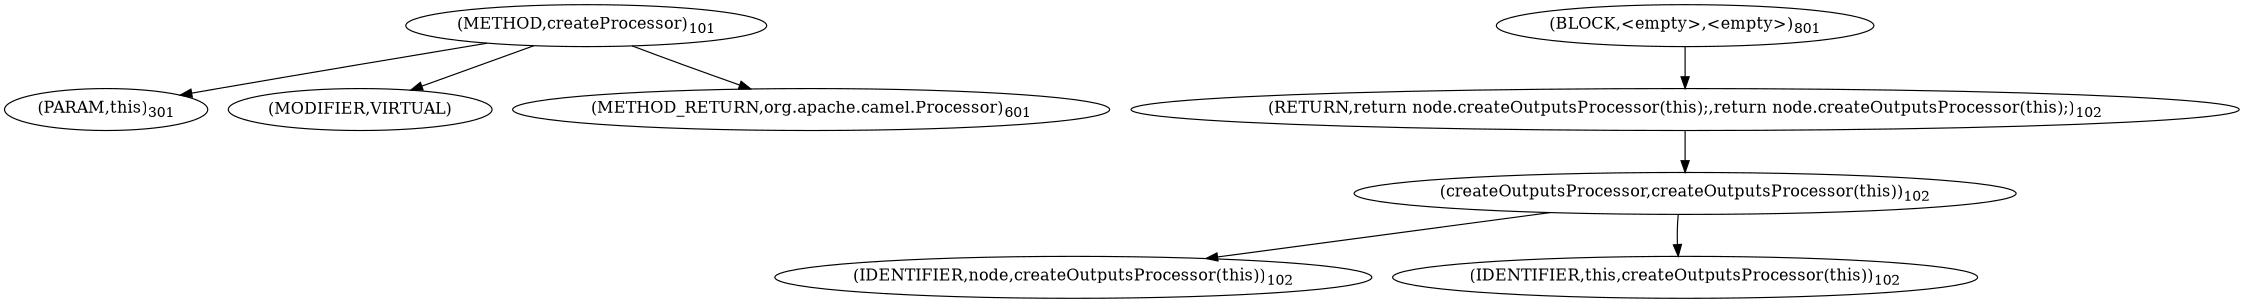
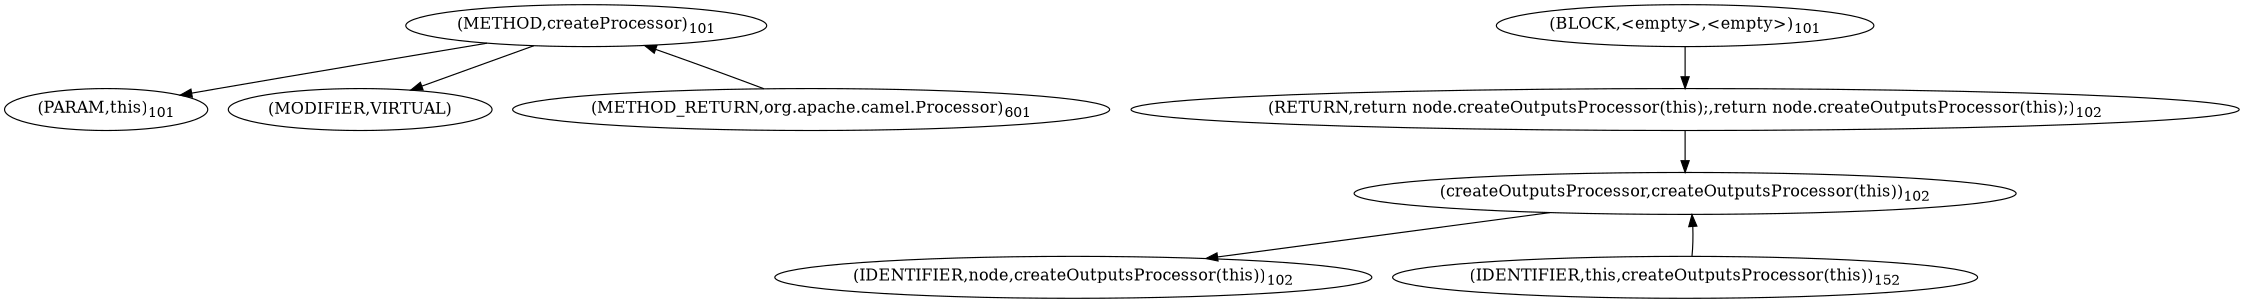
node "(BLOCK,<empty>,<empty>)": text "801" -> "101"
edge "(METHOD,createProcessor)" -> "(METHOD_RETURN,org.apache.camel.Processor)": reversed
node "(PARAM,this)": text "301" -> "101"
edge "(createOutputsProcessor,createOutputsProcessor(this))" -> "(IDENTIFIER,this,createOutputsProcessor(this))": reversed
node "(IDENTIFIER,this,createOutputsProcessor(this))": text "102" -> "152"
